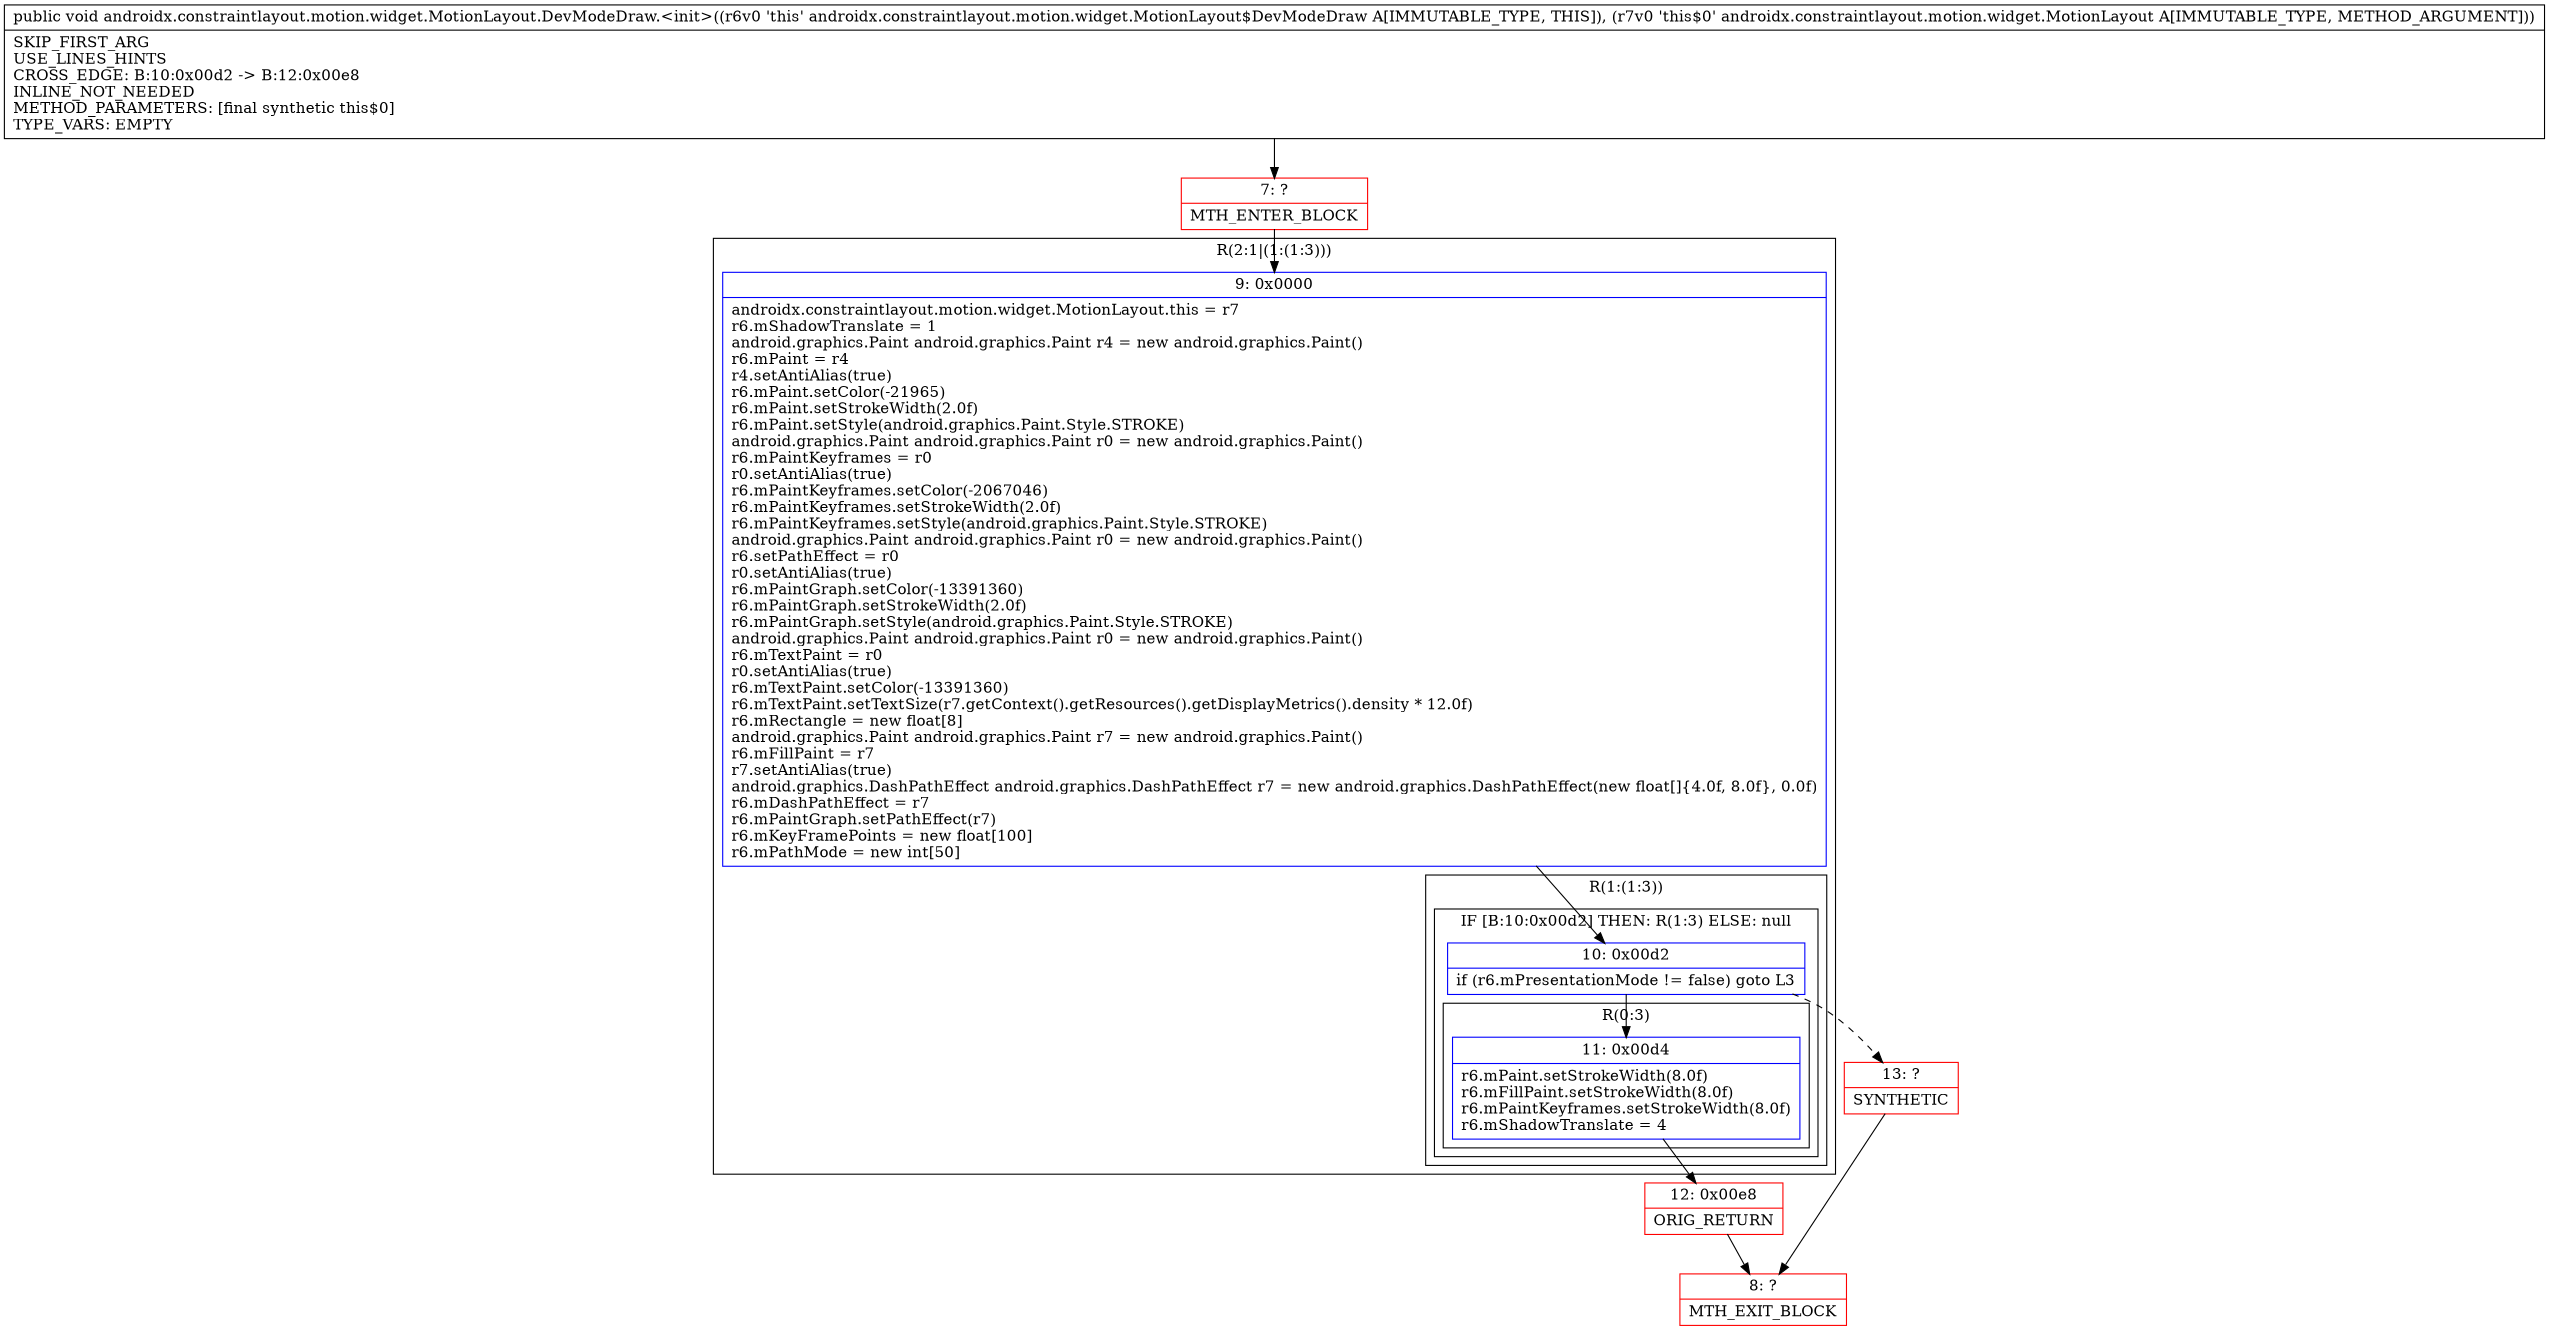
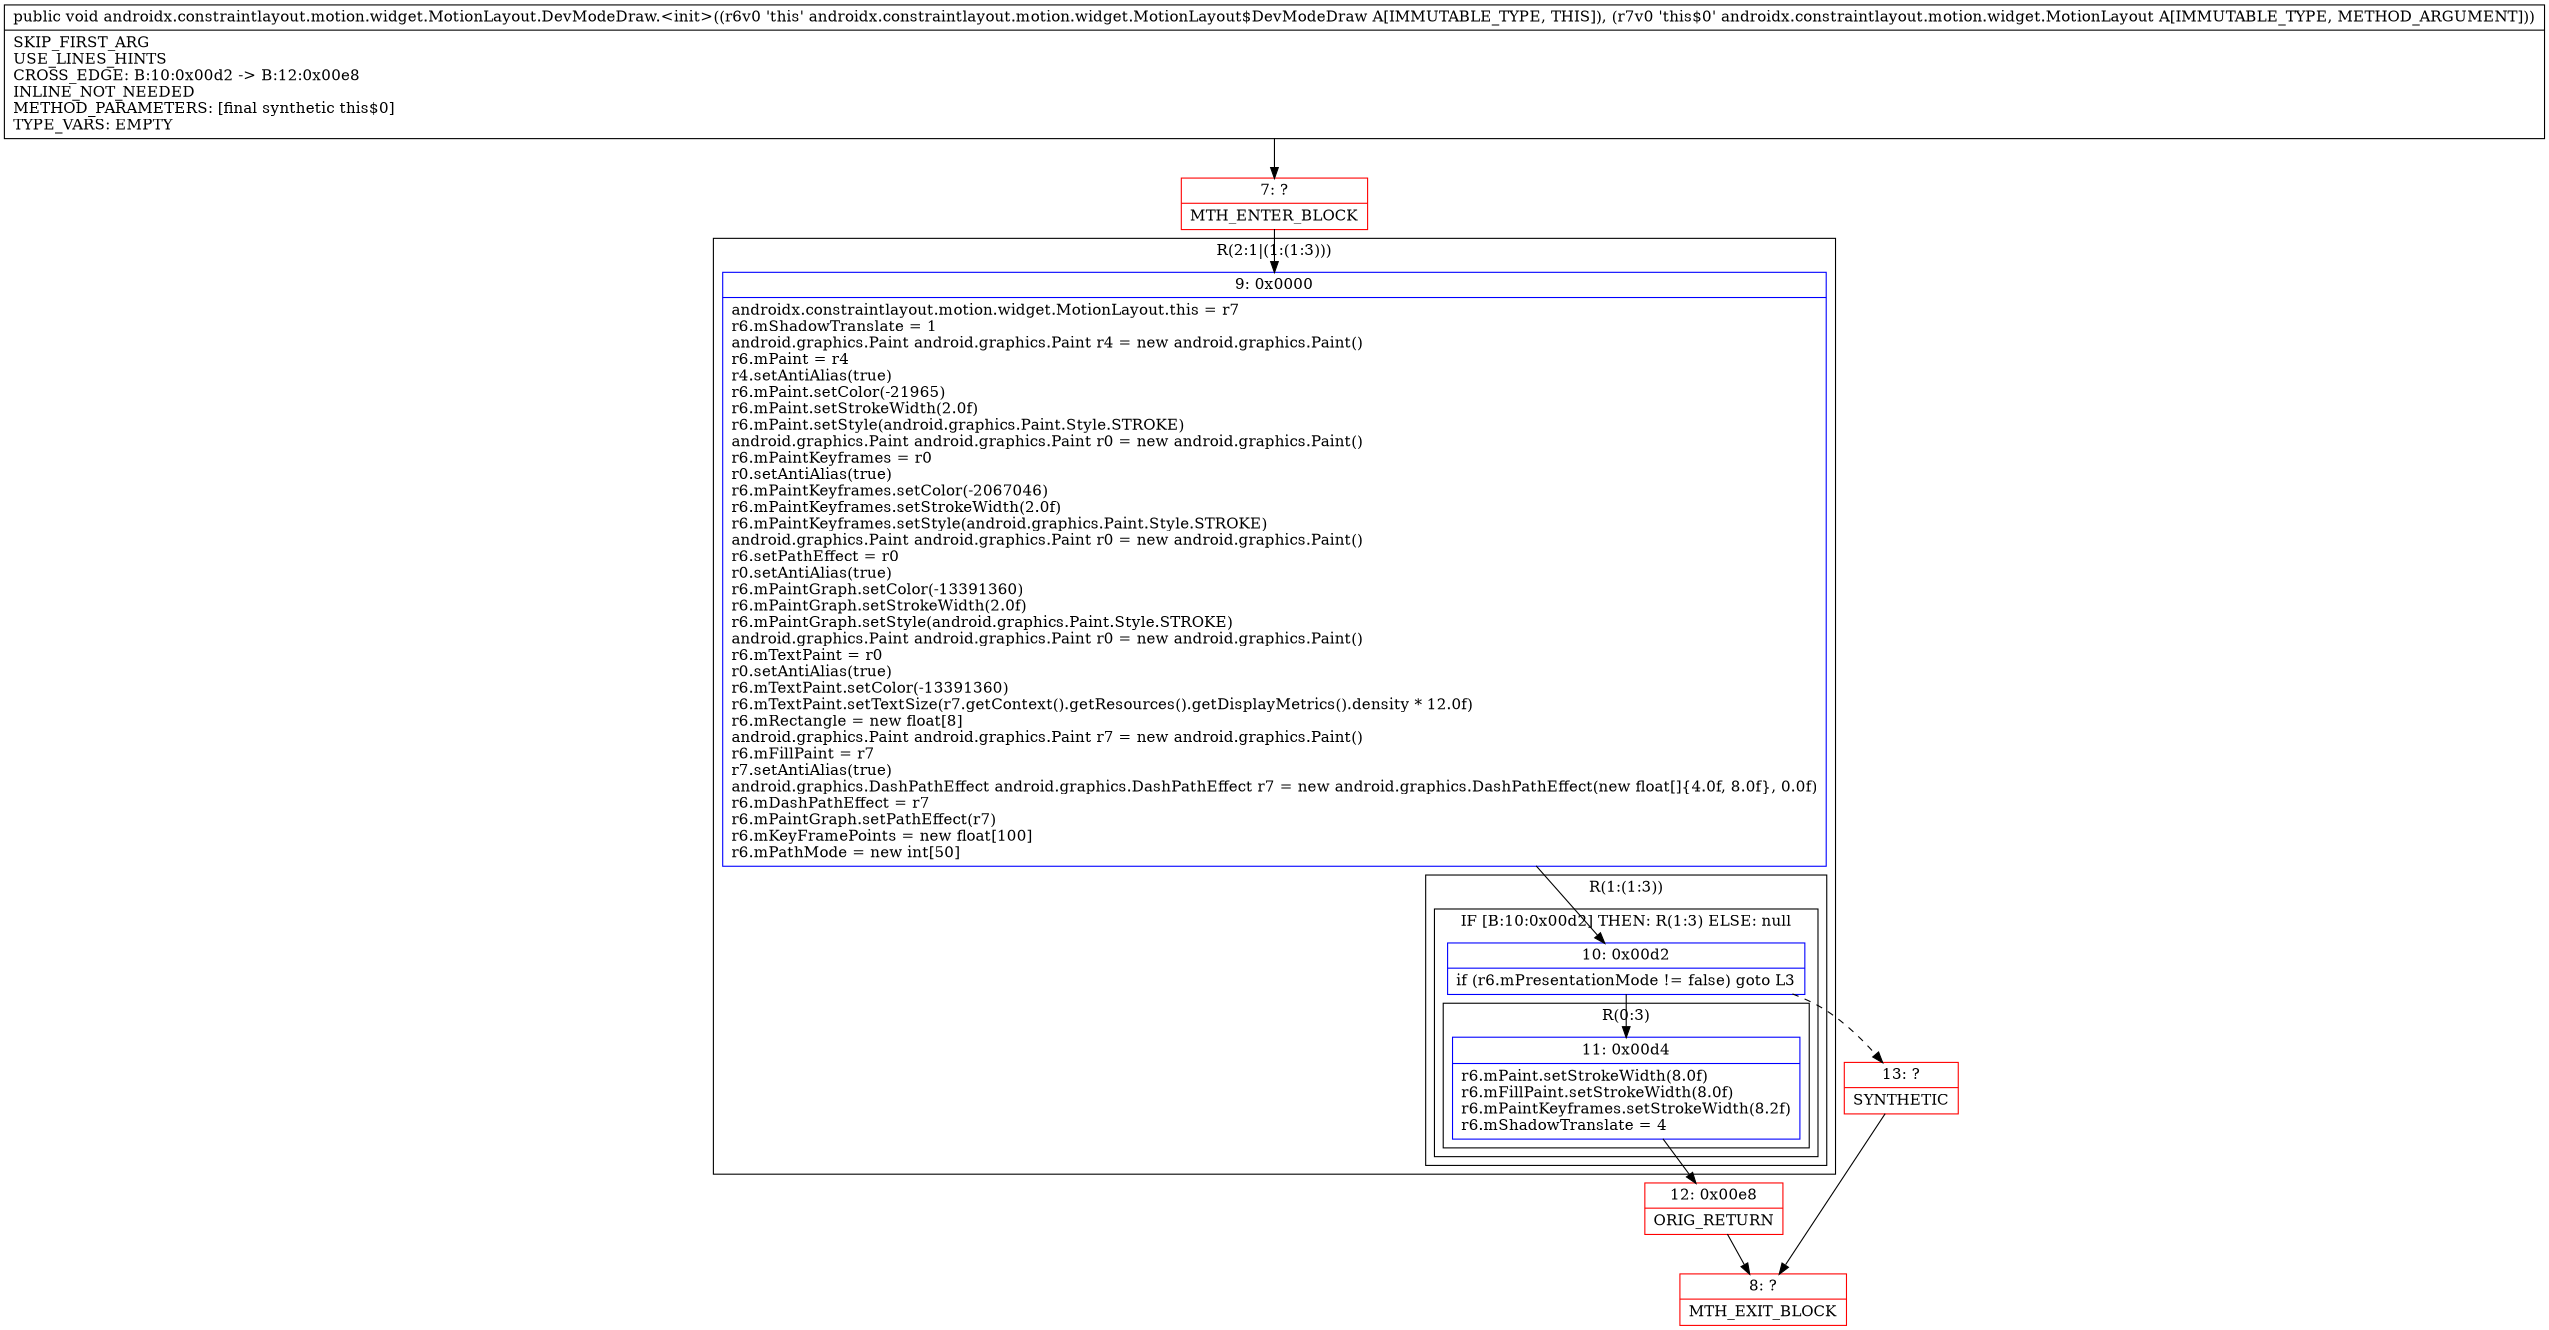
node "11: 0x00d4": text "r6.mPaintKeyframes.setStrokeWidth(8.0f)" -> "r6.mPaintKeyframes.setStrokeWidth(8.2f)"
